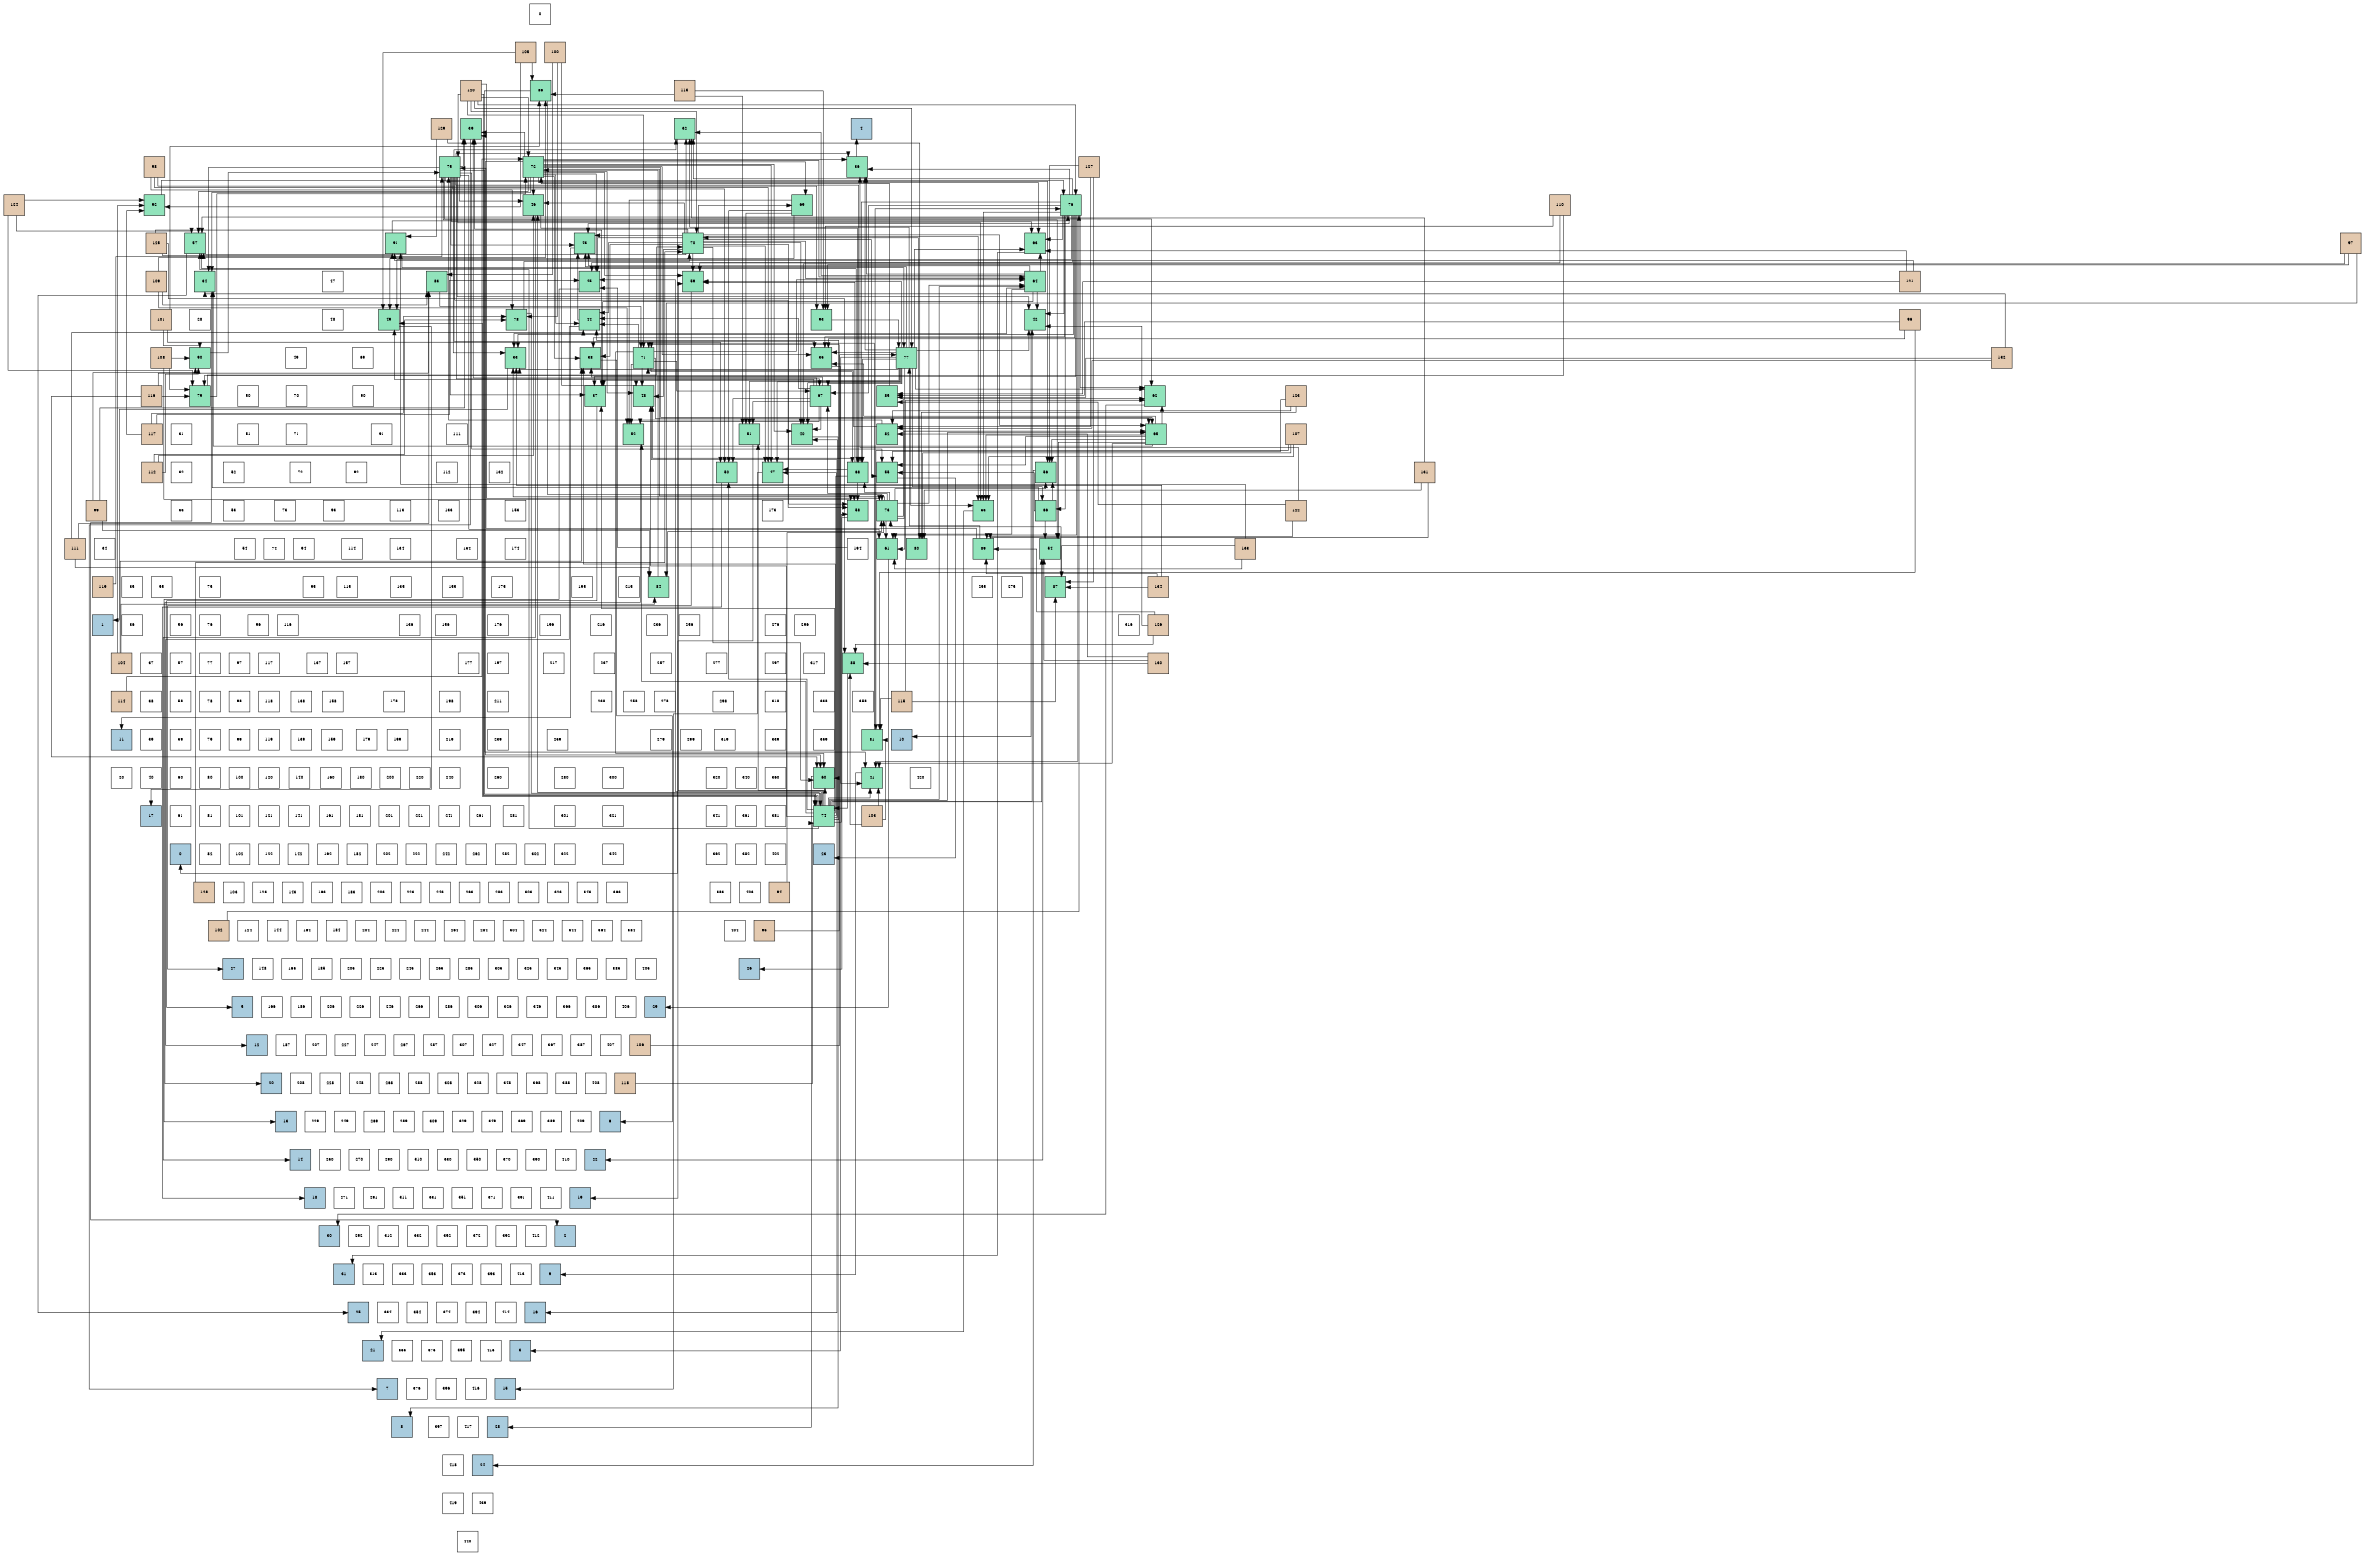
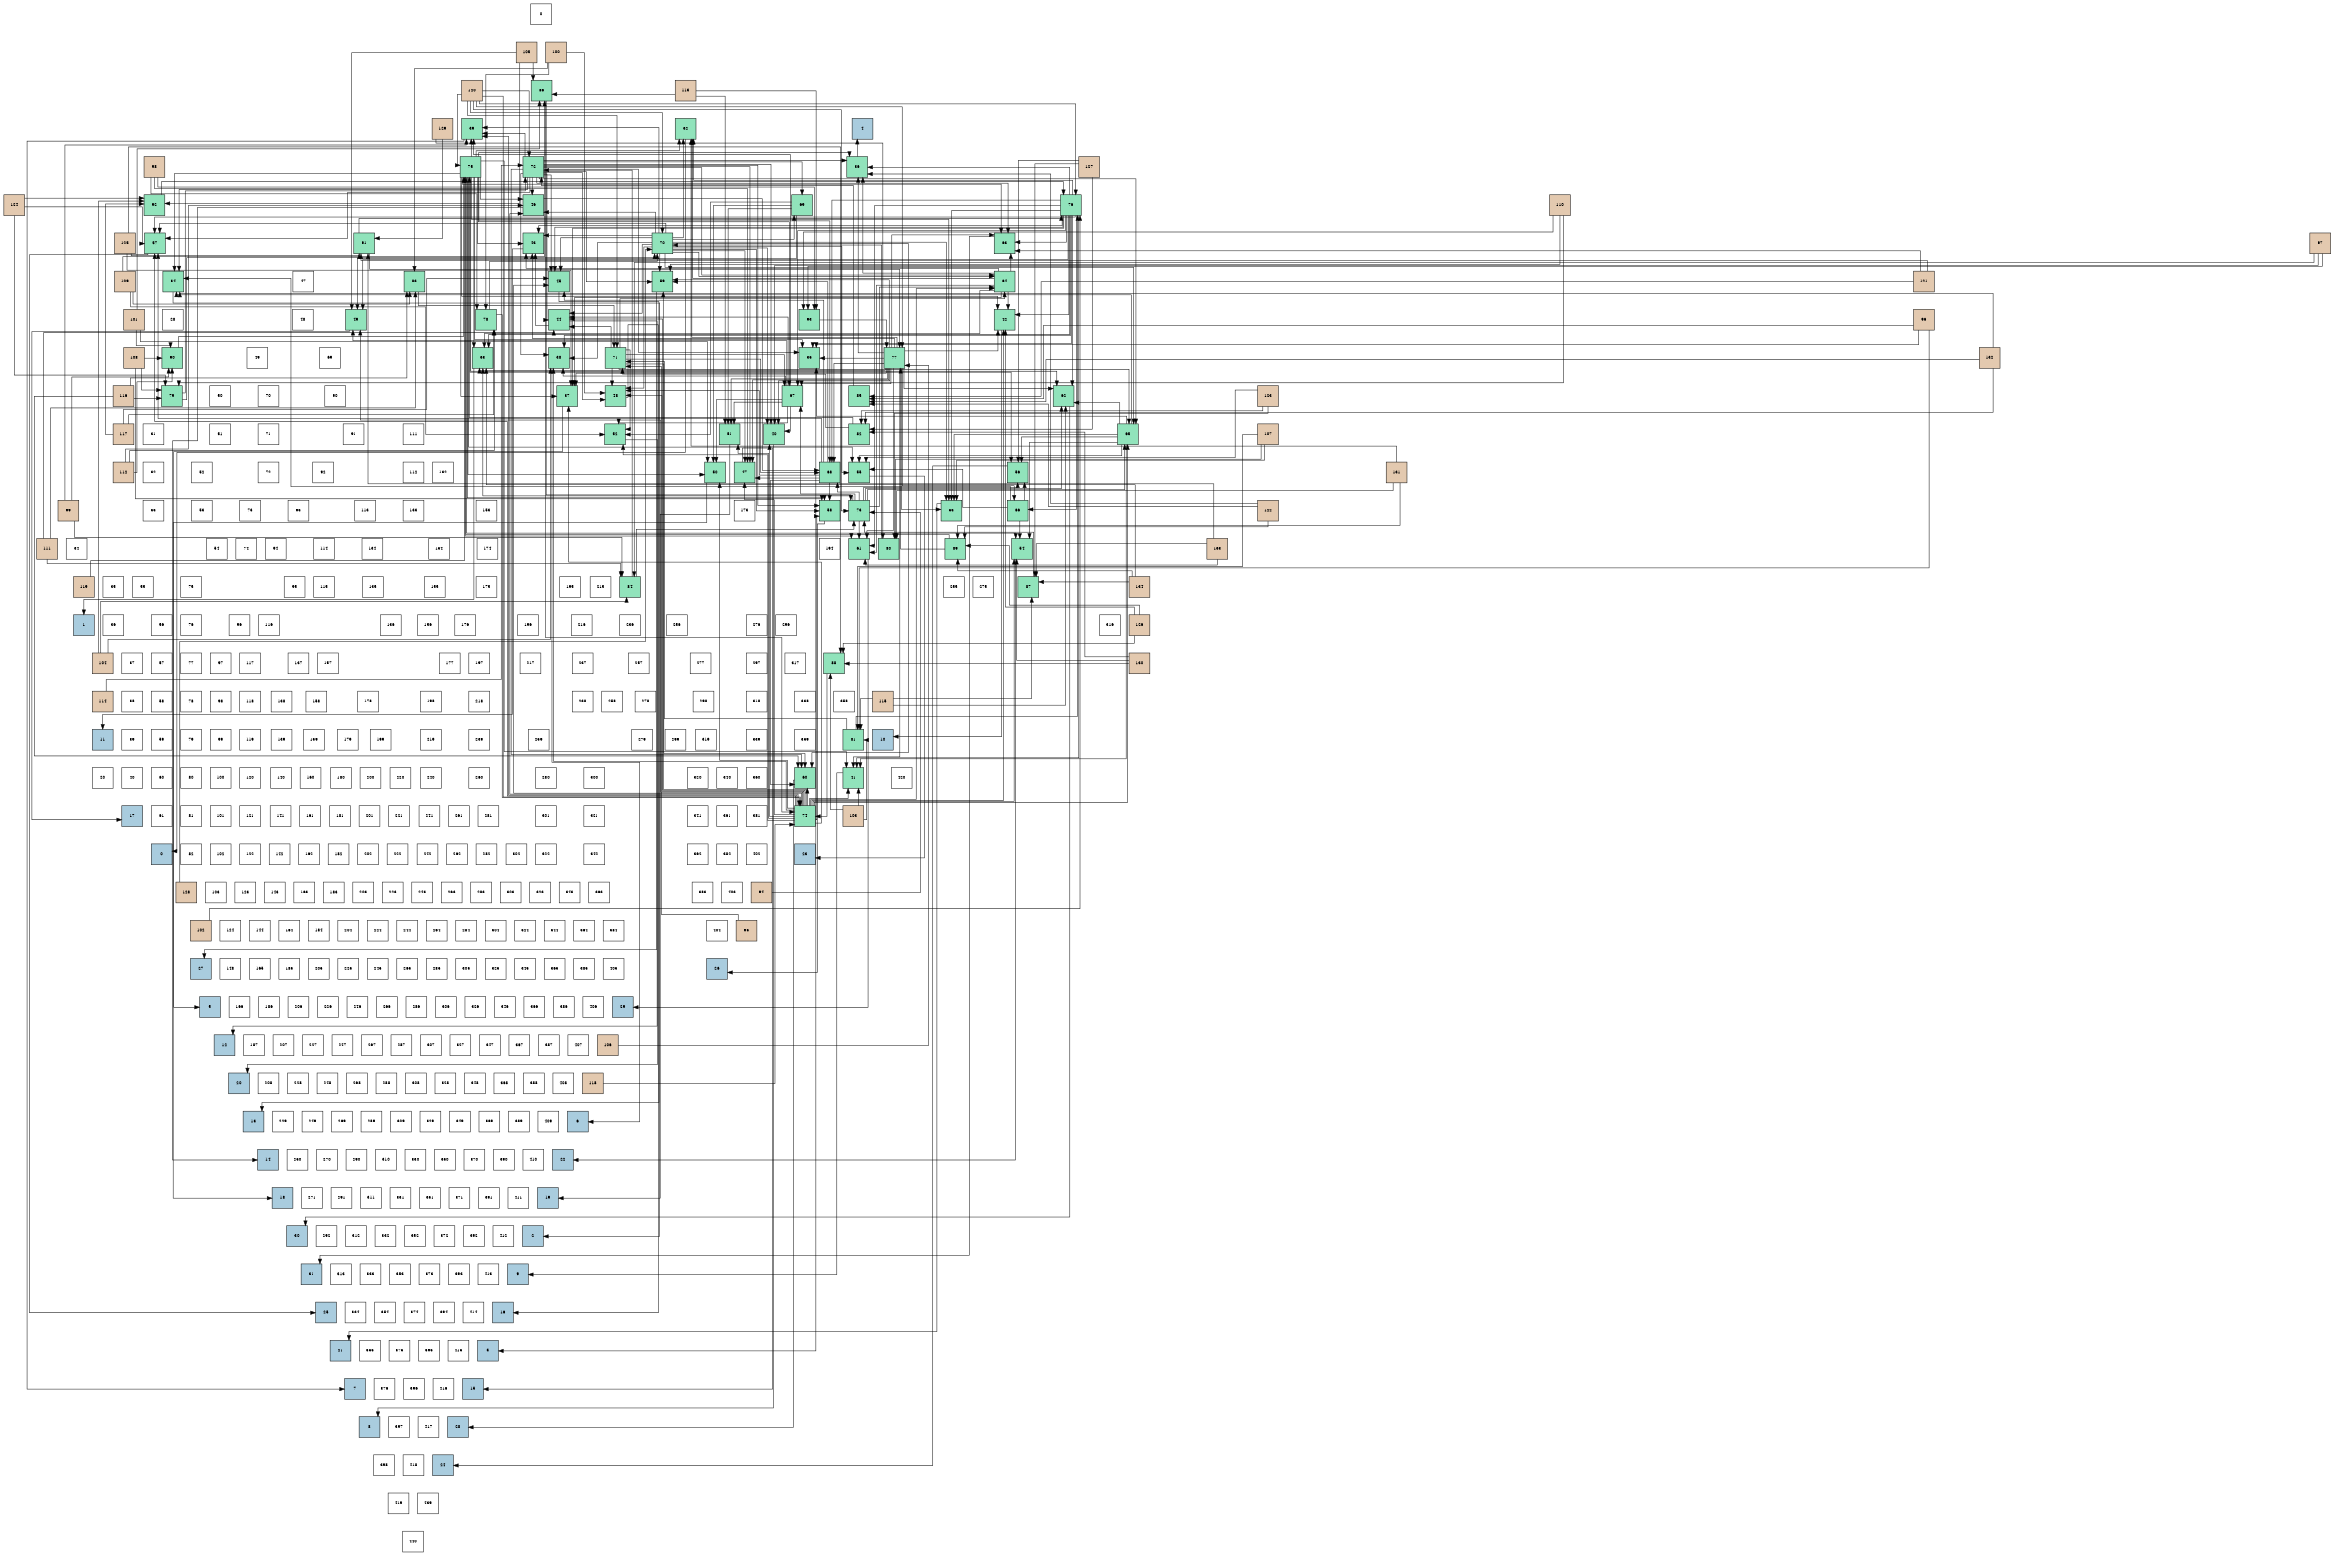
edge "194" -> "45": now "68" -> "45"
node "211": label "211" -> "218"
node "398": added
